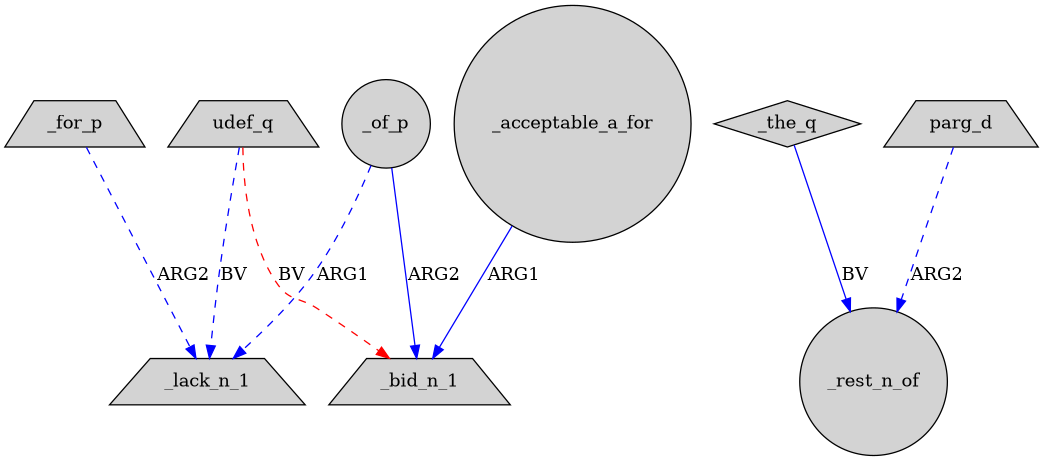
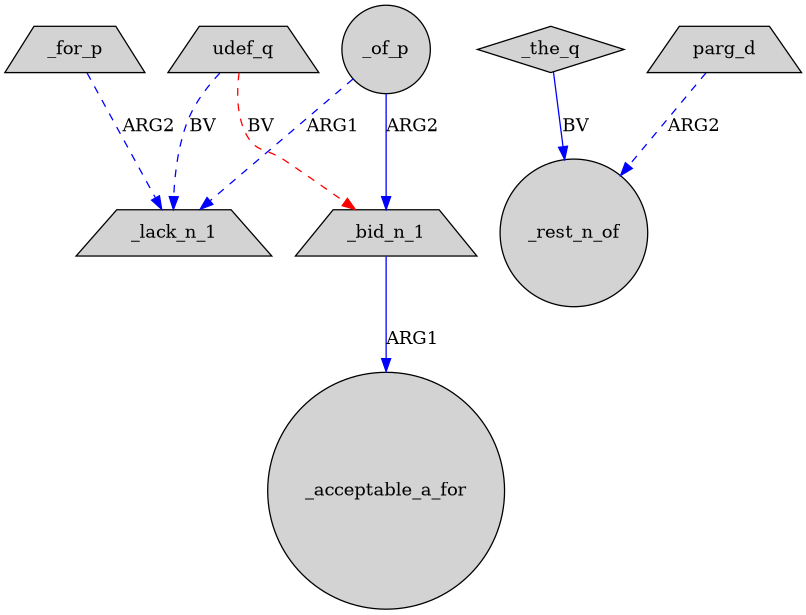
edge "_acceptable_a_for" -> "_bid_n_1": reversed
